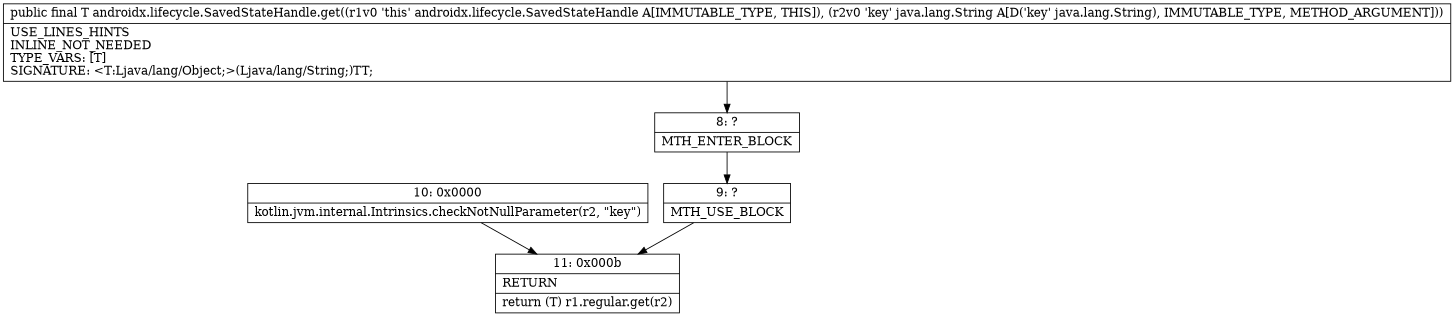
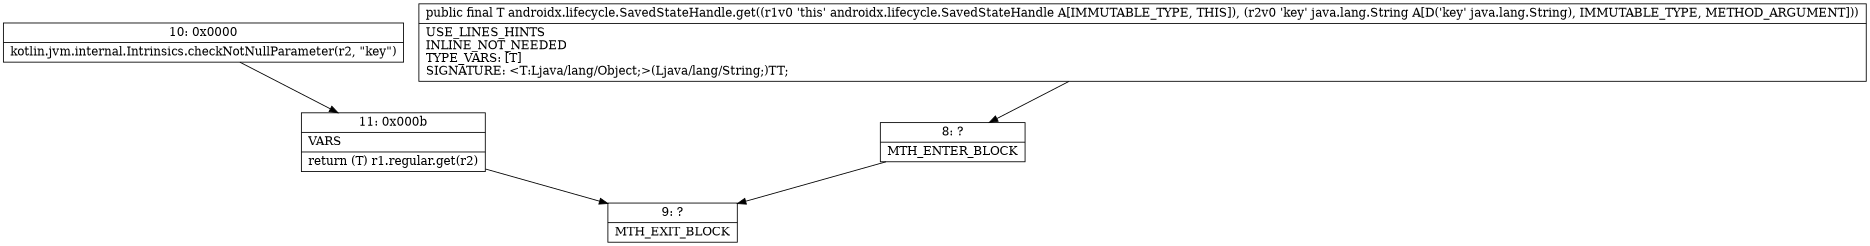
node "9: ?": text "MTH_USE_BLOCK" -> "MTH_EXIT_BLOCK"
edge "9: ?" -> "11: 0x000b": reversed
node "11: 0x000b": text "RETURN" -> "VARS"
